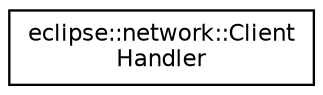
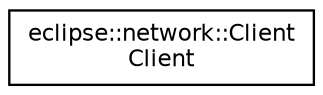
node "eclipse::network::Client Handler": label "eclipse::network::Client Handler" -> "eclipse::network::Client Client"
